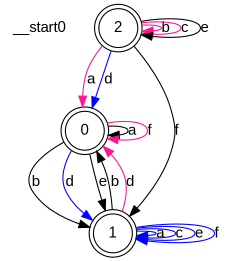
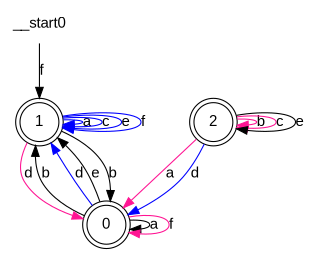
edge "2" -> "1": now "__start0" -> "1"
